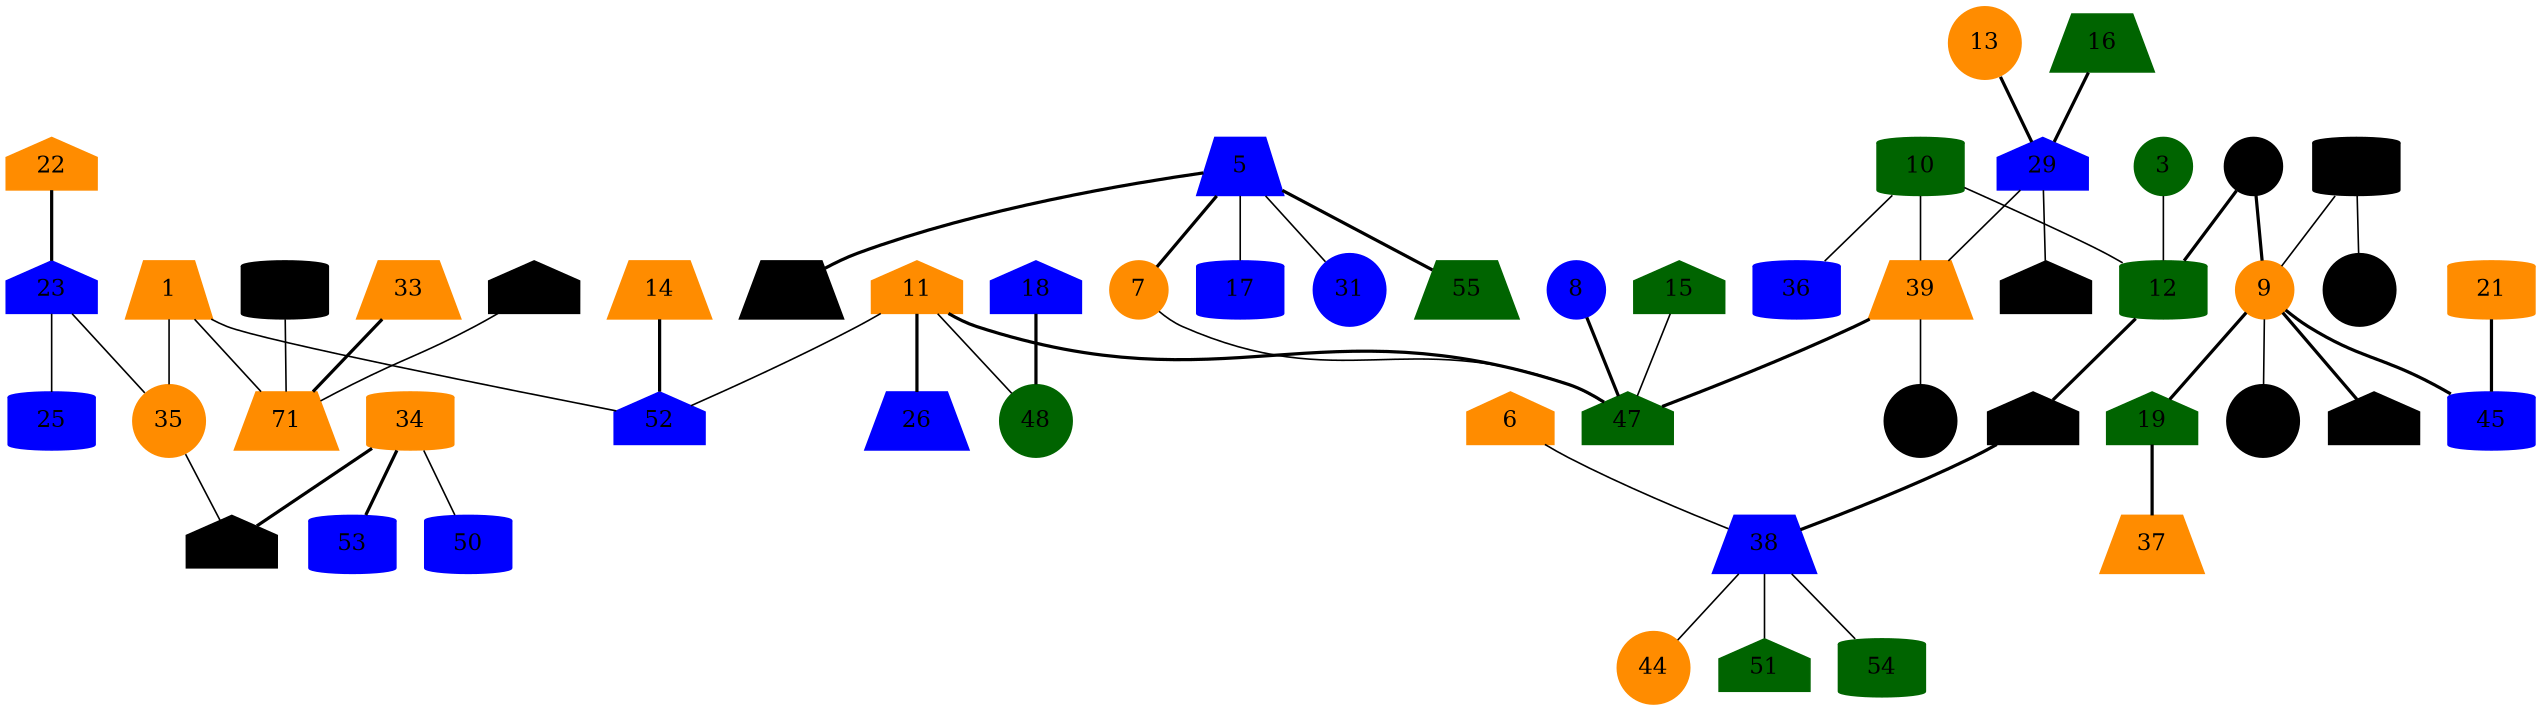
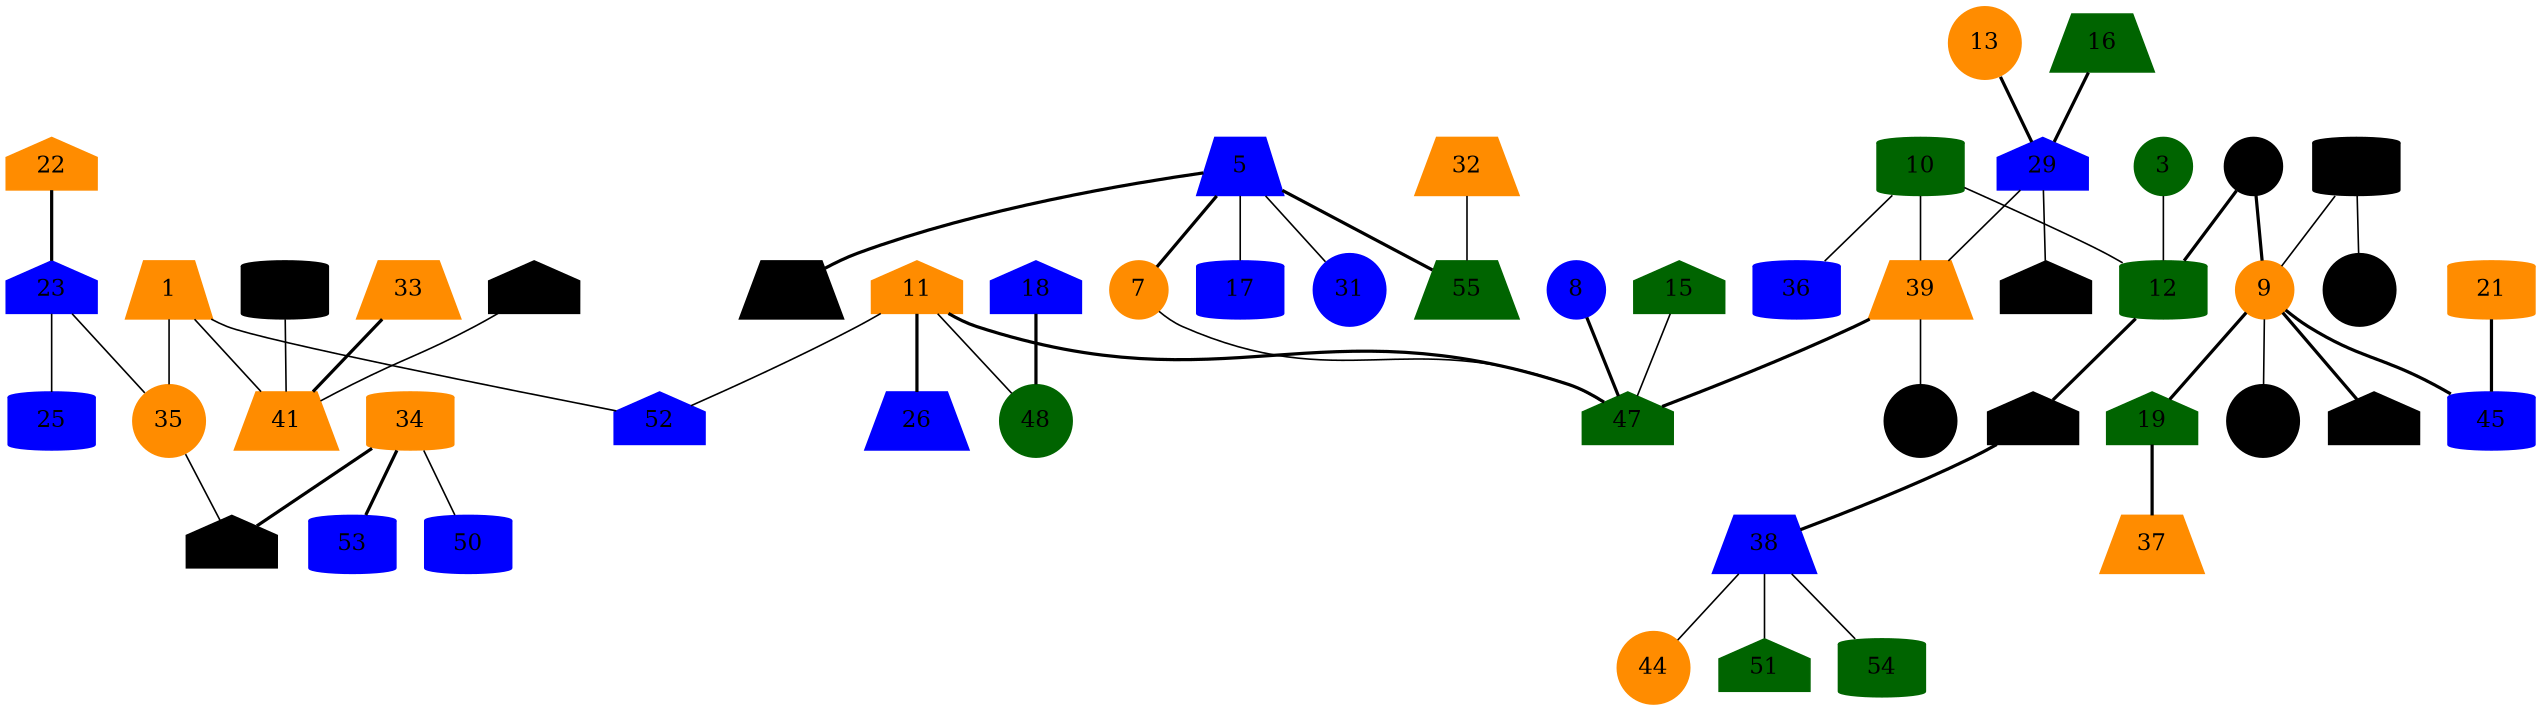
node "32": added
node "14": removed
node "71": label "71" -> "41"
node "6": removed
